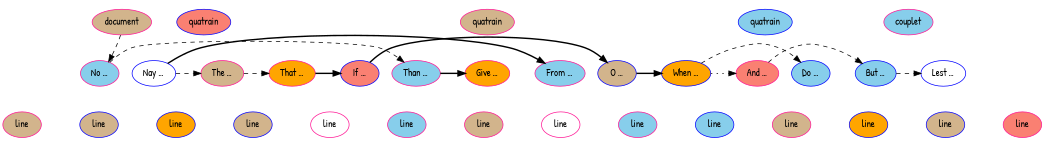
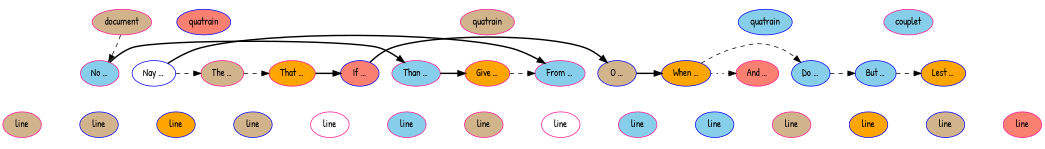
edge "No …" -> "Than …": style dashed -> bold
edge "And …" -> "But …": now "Do …" -> "But …"
edge "Give …" -> "From …": added
node "Lest …": fillcolor white -> orange
